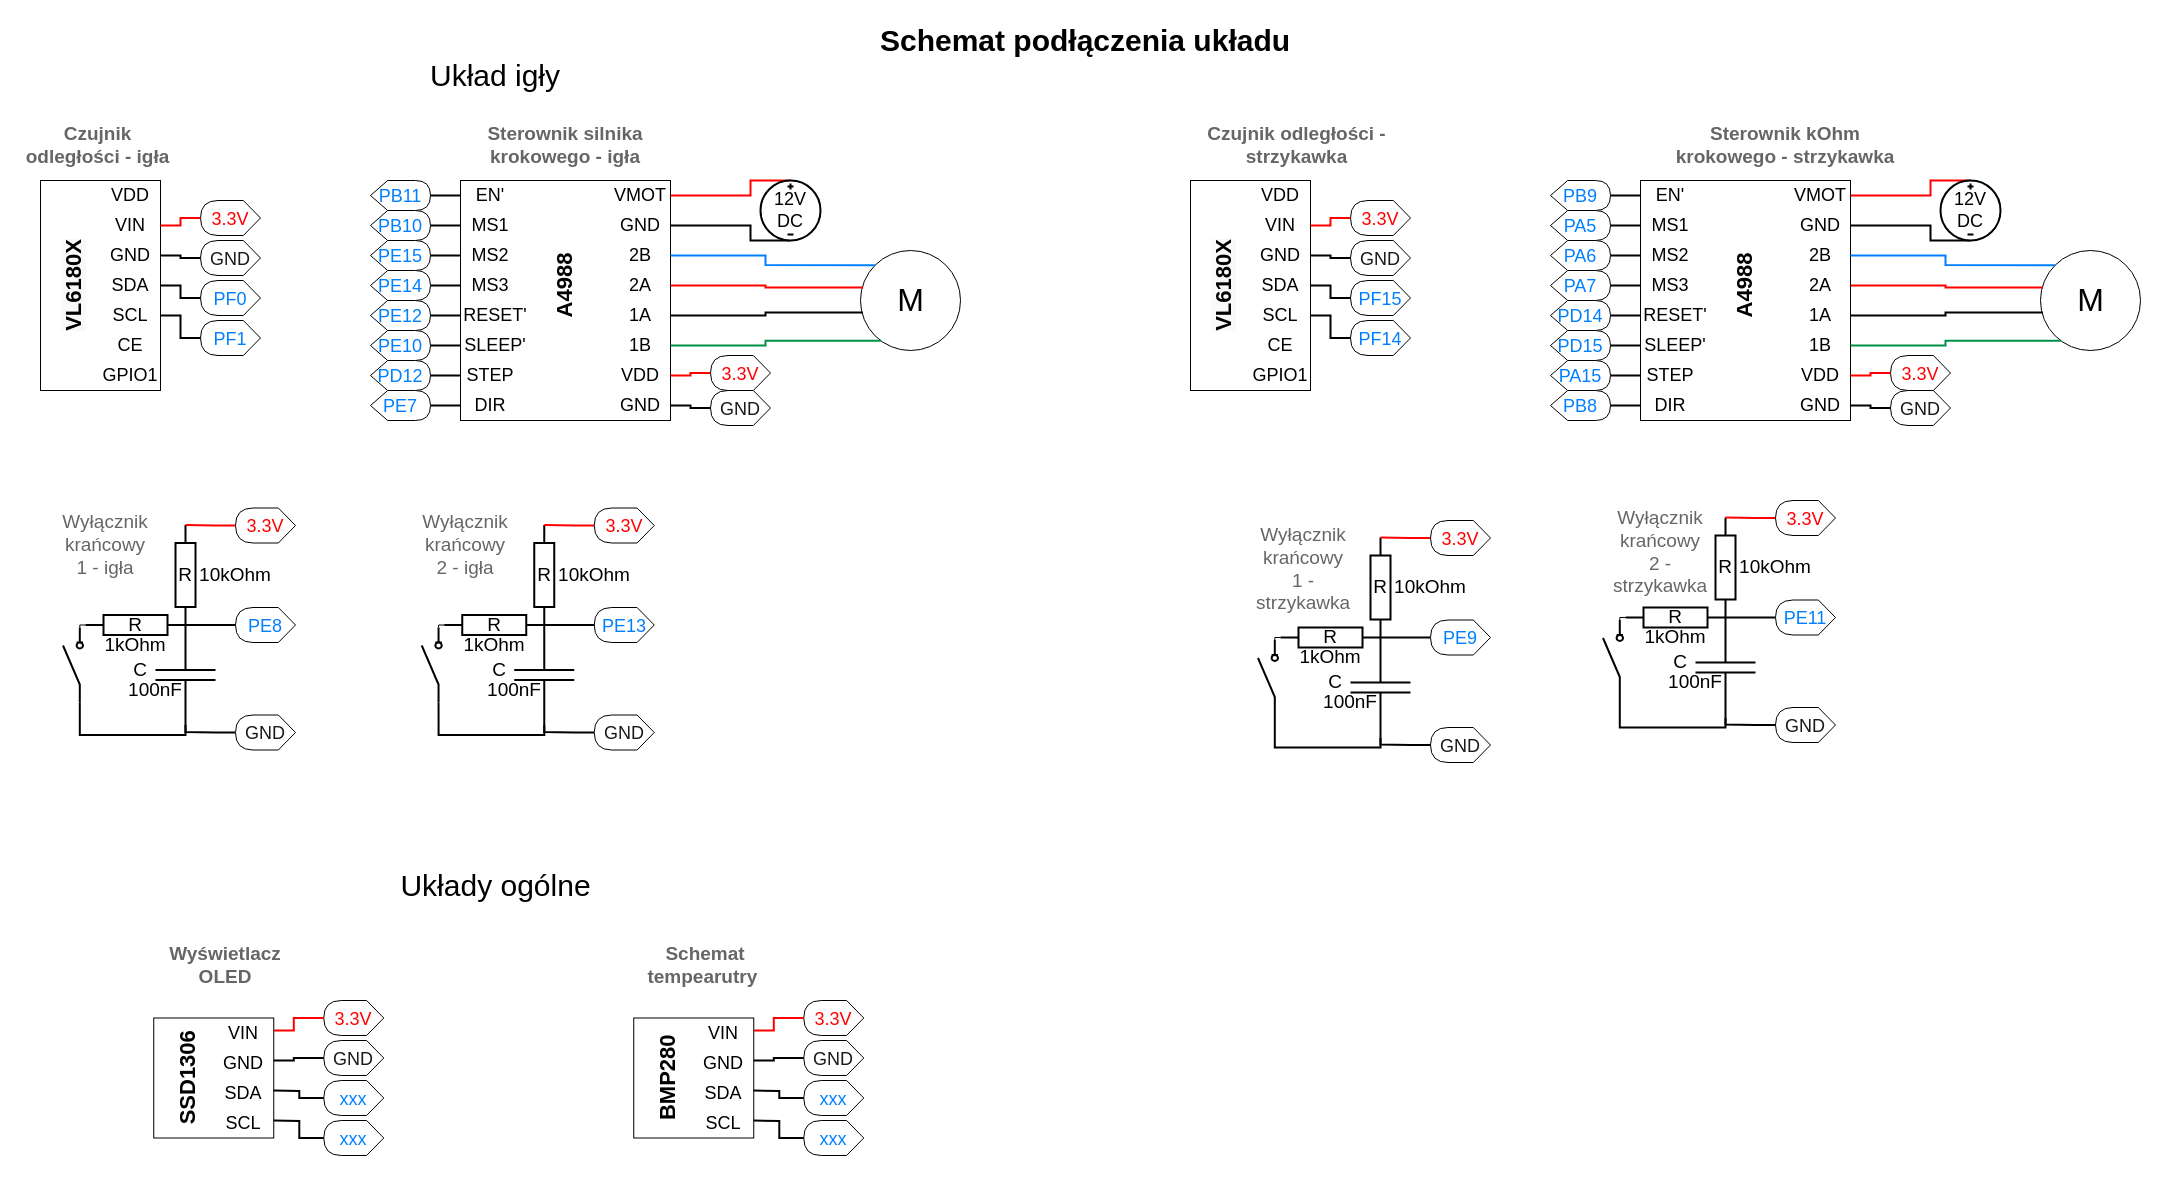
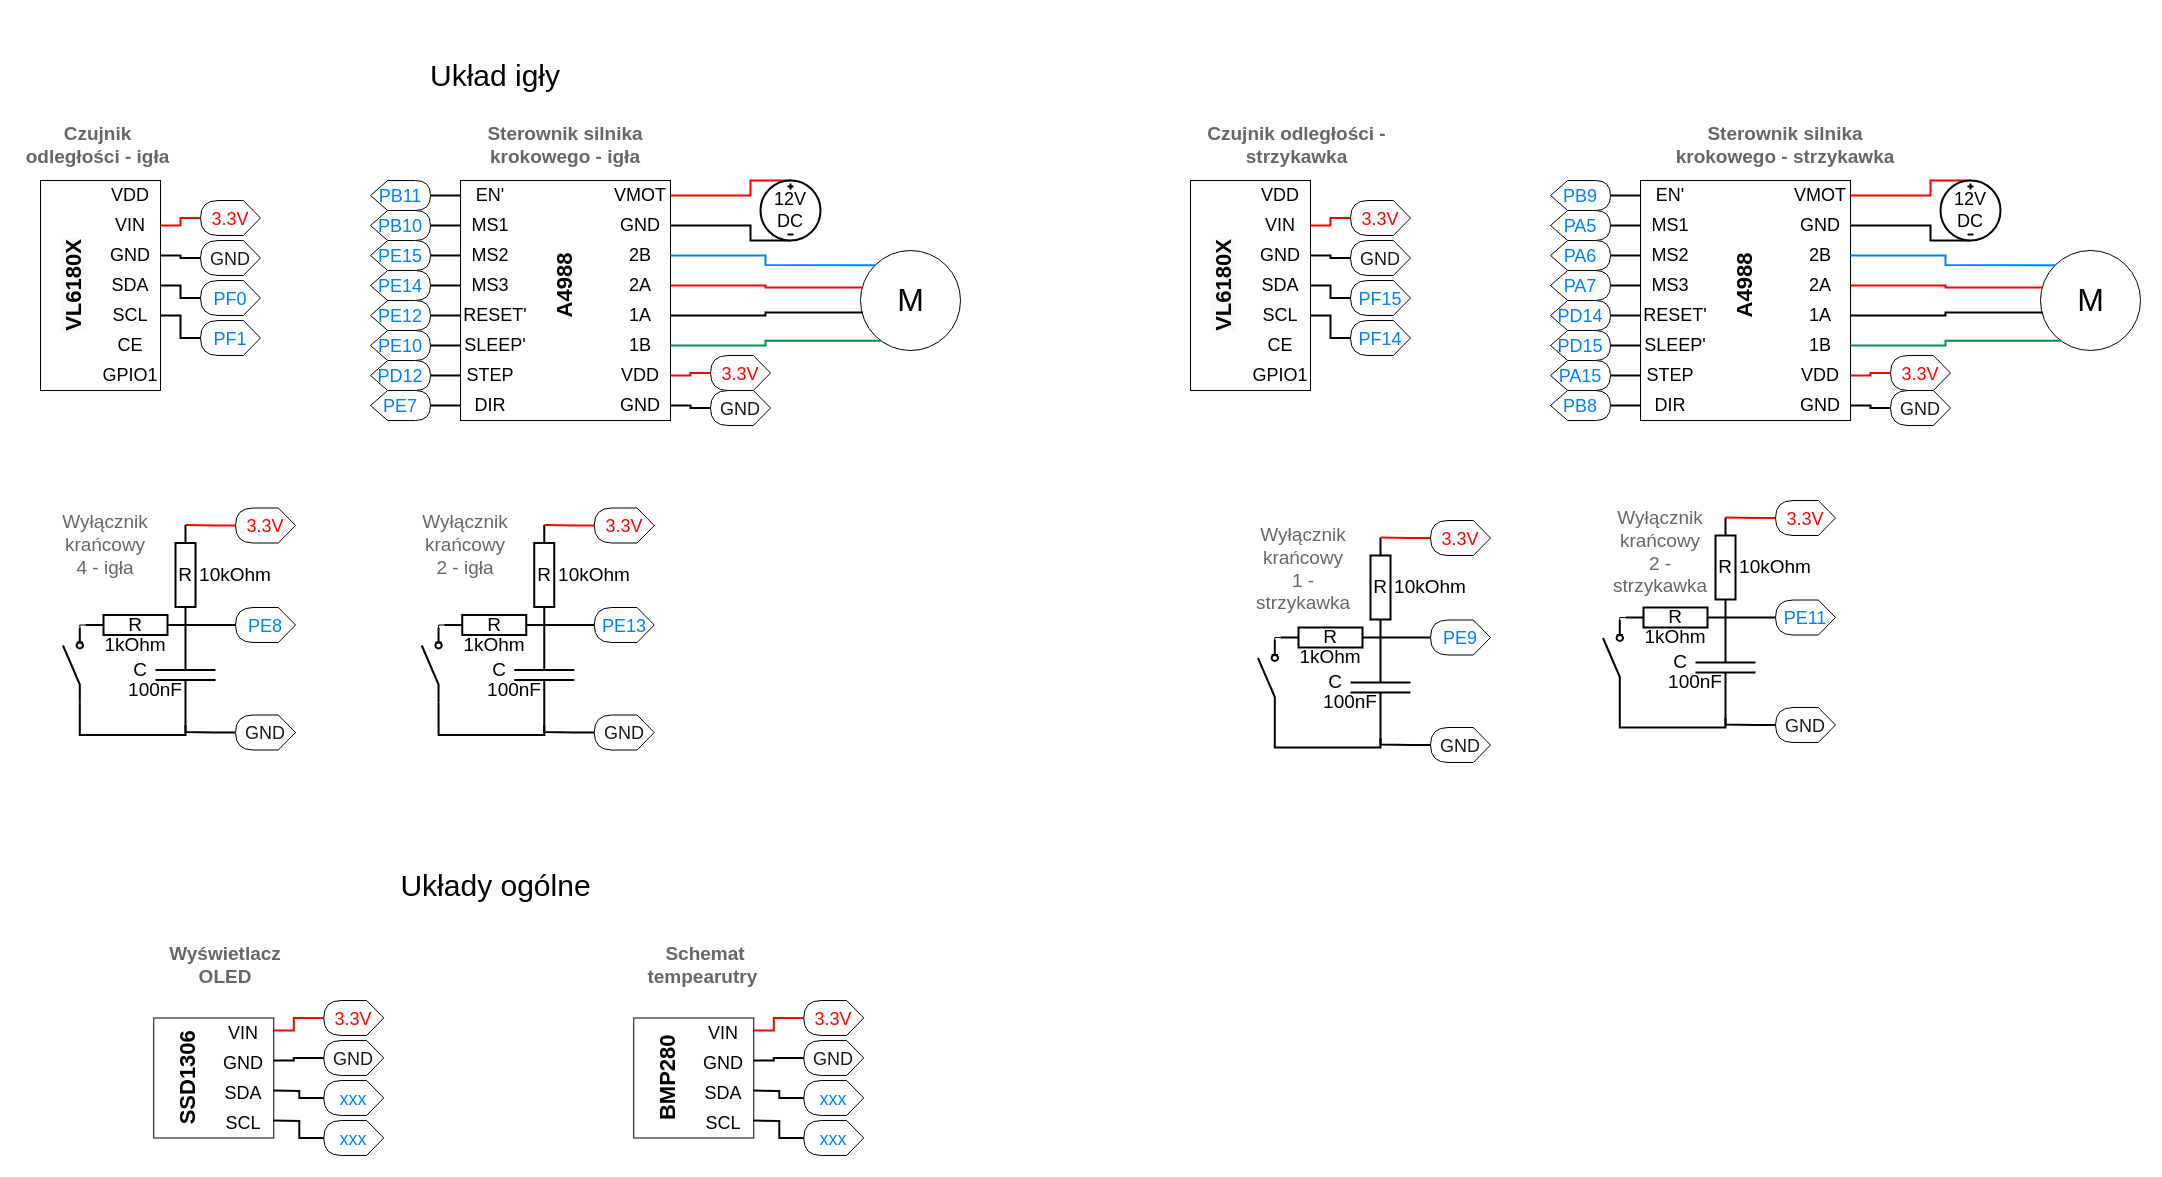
node "Schemat podłączenia układu": removed
node "Sterownik kOhm krokowego - strzykawka": label "Sterownik kOhm krokowego - strzykawka" -> "Sterownik silnika krokowego - strzykawka"
node "Wyłącznik krańcowy 1 - igła": label "Wyłącznik krańcowy 1 - igła" -> "Wyłącznik krańcowy 4 - igła"
